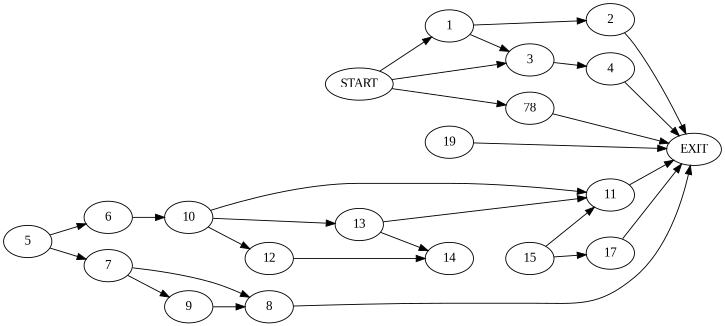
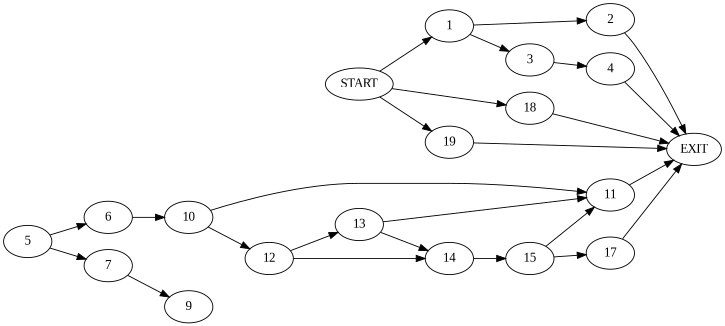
edge "START" -> "3": now "START" -> "19"
node "78": label "78" -> "18"
edge "10" -> "13": now "12" -> "13"
edge "14" -> "15": added
node "8": removed
